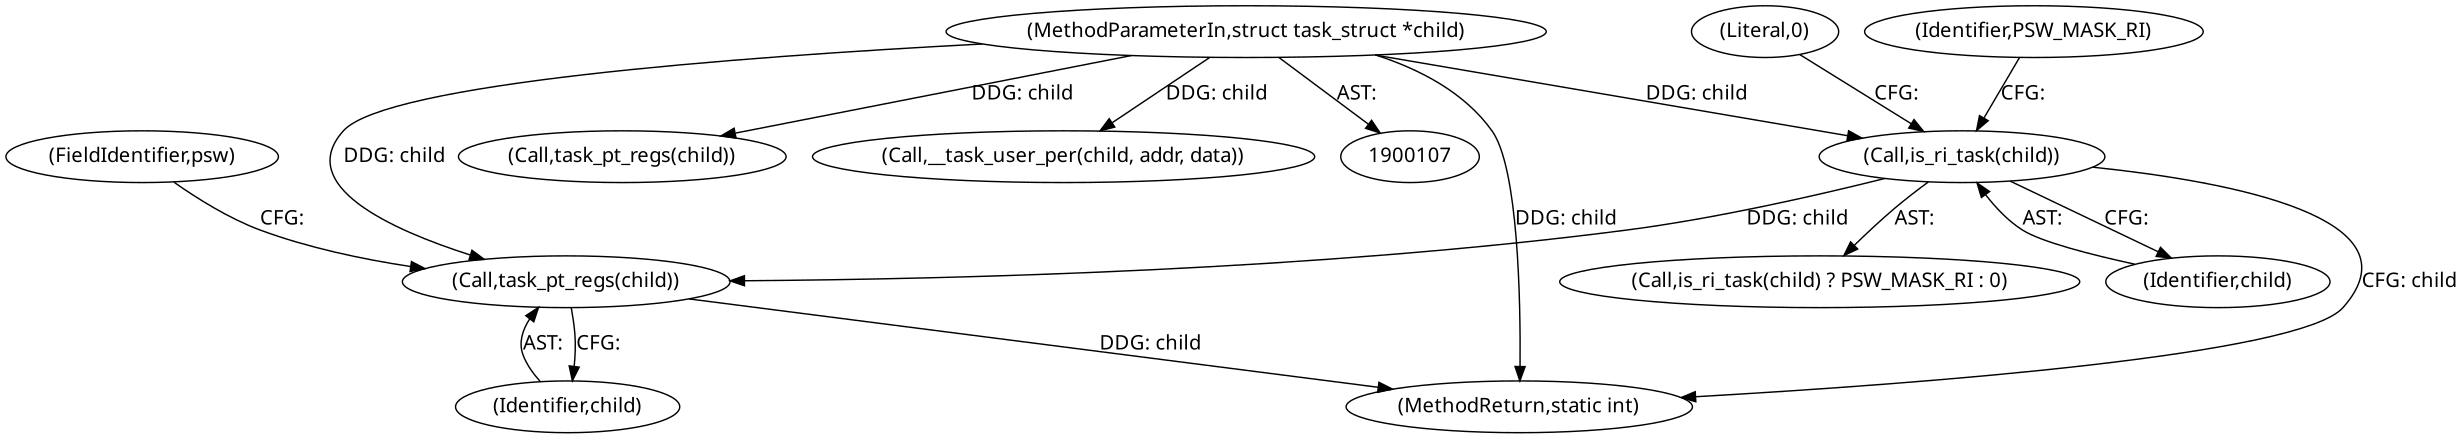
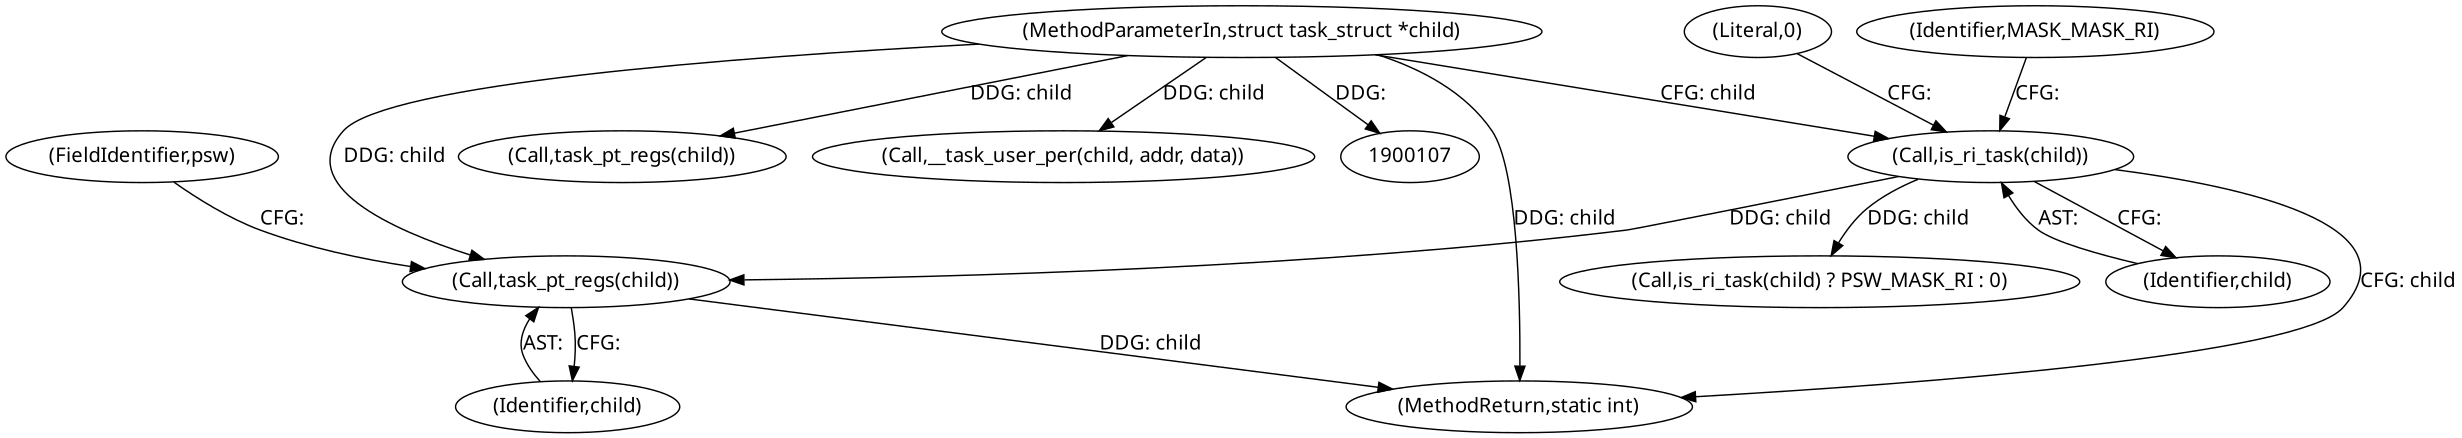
node "(Identifier,PSW_MASK_RI)": label "(Identifier,PSW_MASK_RI)" -> "(Identifier,MASK_MASK_RI)"
edge "(MethodParameterIn,struct task_struct *child)" -> "1900107": label "AST: " -> "DDG: "
edge "(MethodParameterIn,struct task_struct *child)" -> "(Call,is_ri_task(child))": label "DDG: child" -> "CFG: child"
edge "(Call,is_ri_task(child))" -> "(Call,is_ri_task(child) ? PSW_MASK_RI : 0)": label "AST: " -> "DDG: child"
